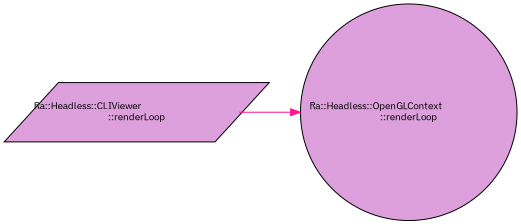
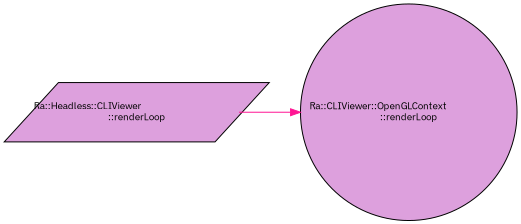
node "Ra::Headless::OpenGLContext ::renderLoop": label "Ra::Headless::OpenGLContext ::renderLoop" -> "Ra::CLIViewer::OpenGLContext ::renderLoop"
